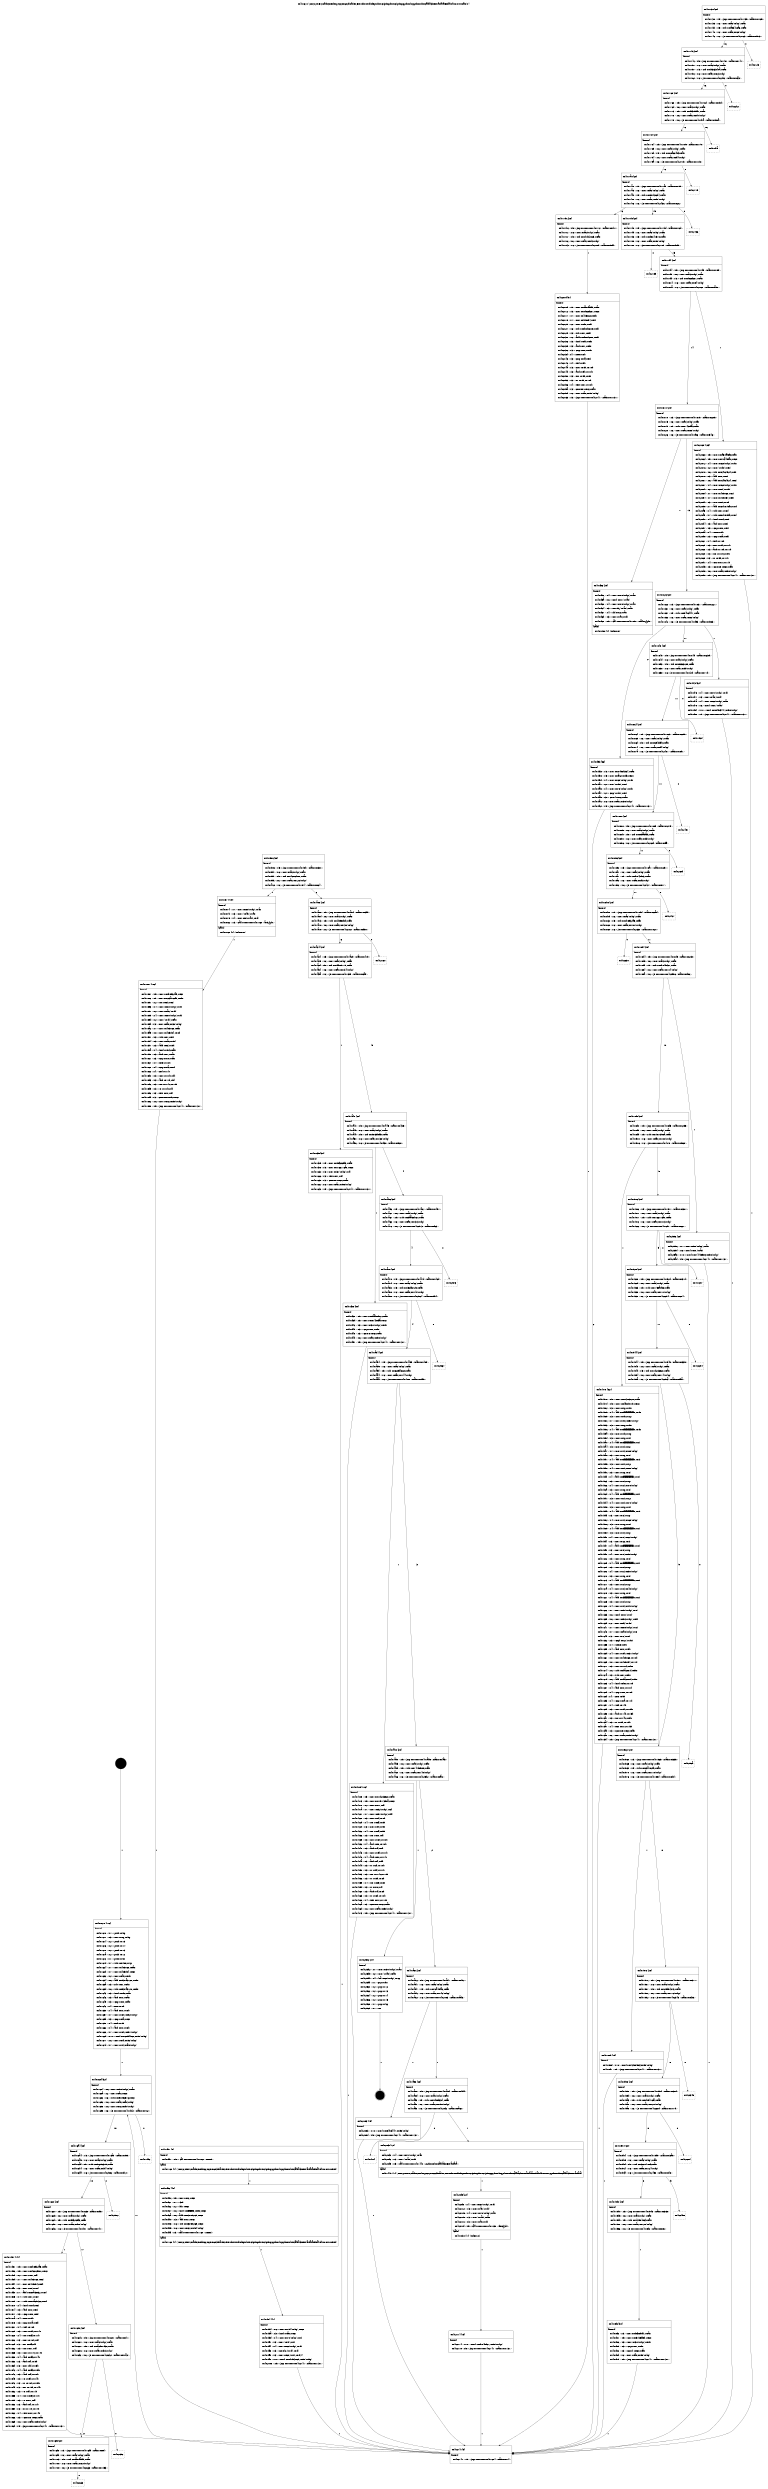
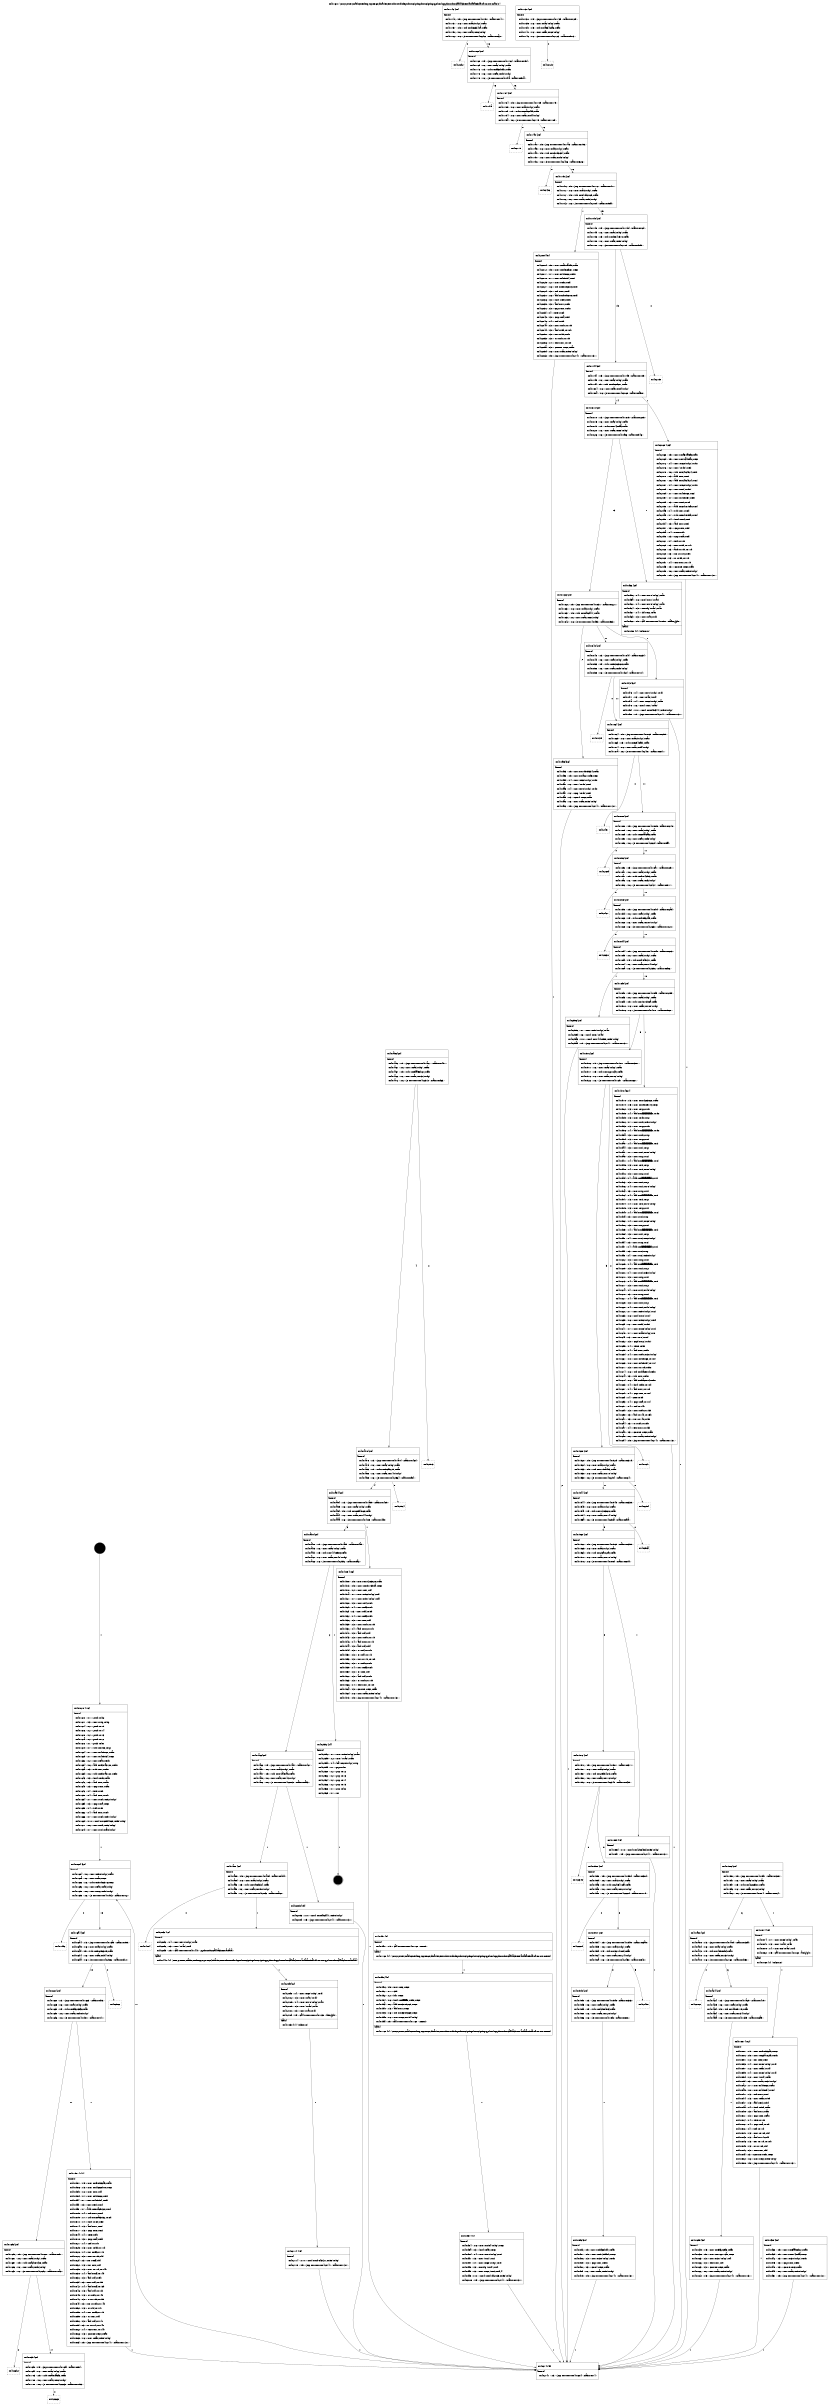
edge "0x401730 [28]" -> "0x40174c [28]": removed, label "16"
edge "0x4017a0 [28]" -> "0x4017d8 [28]": now "0x4017bc [28]" -> "0x4017d8 [28]"
node "0x401a40 [28]": removed
